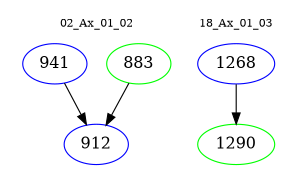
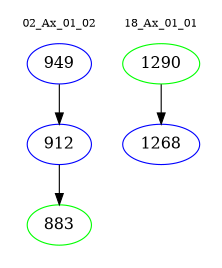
cluster "18_Ax_01_03": label "18_Ax_01_03" -> "18_Ax_01_01"
node "941": label "941" -> "949"
edge "883" -> "912": reversed
edge "1268" -> "1290": reversed
